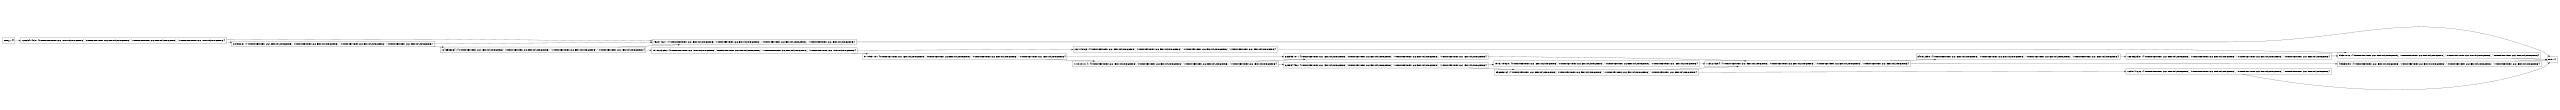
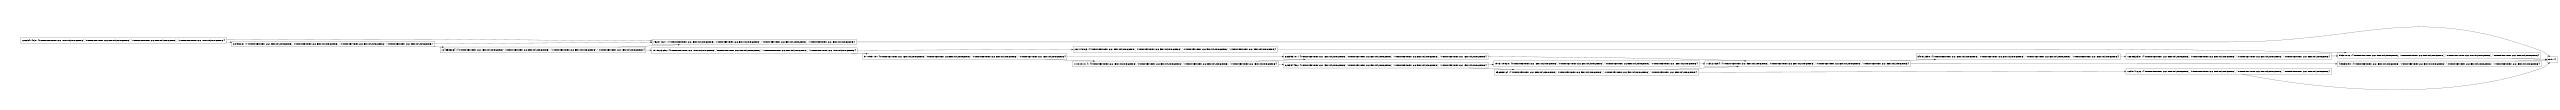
node "entry - []": removed
